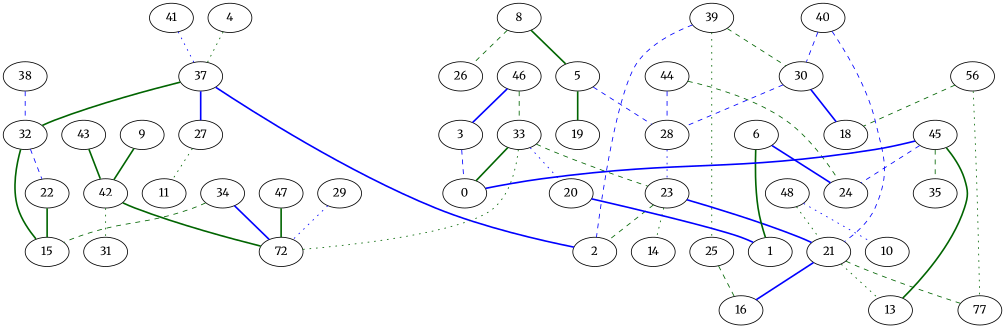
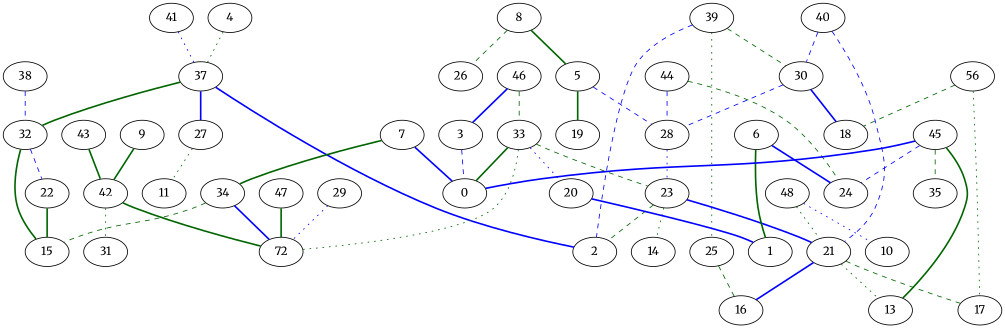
node "7": added
node "77": label "77" -> "17"
